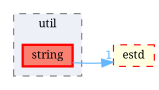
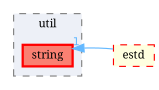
edge "string" -> "estd": reversed
